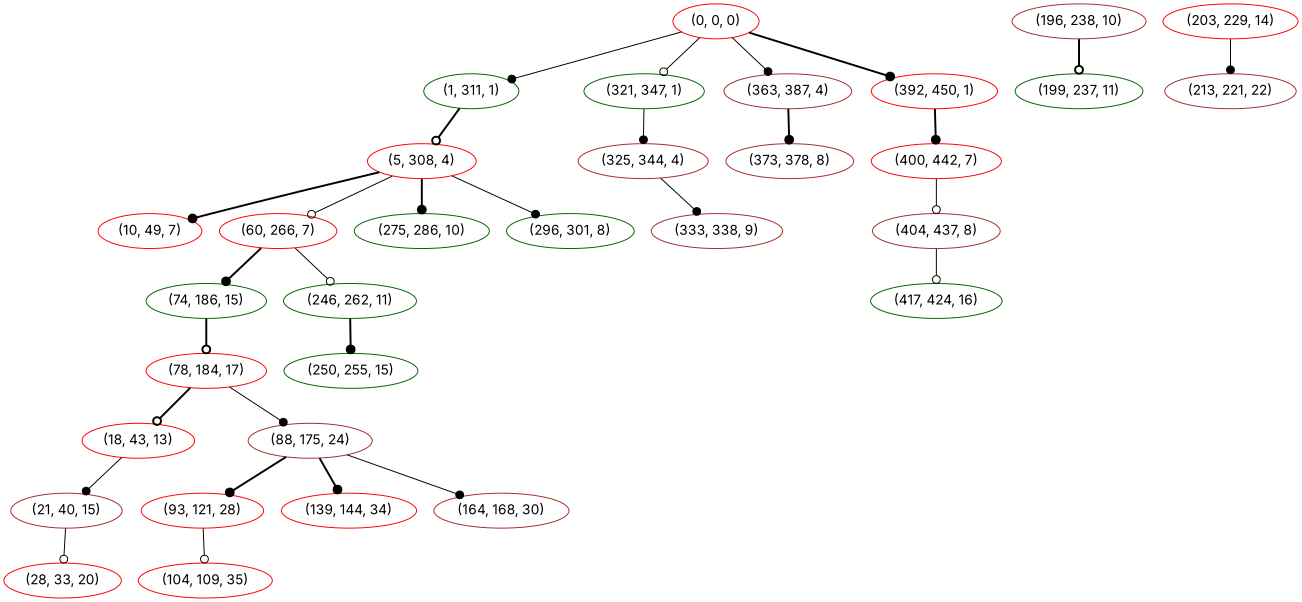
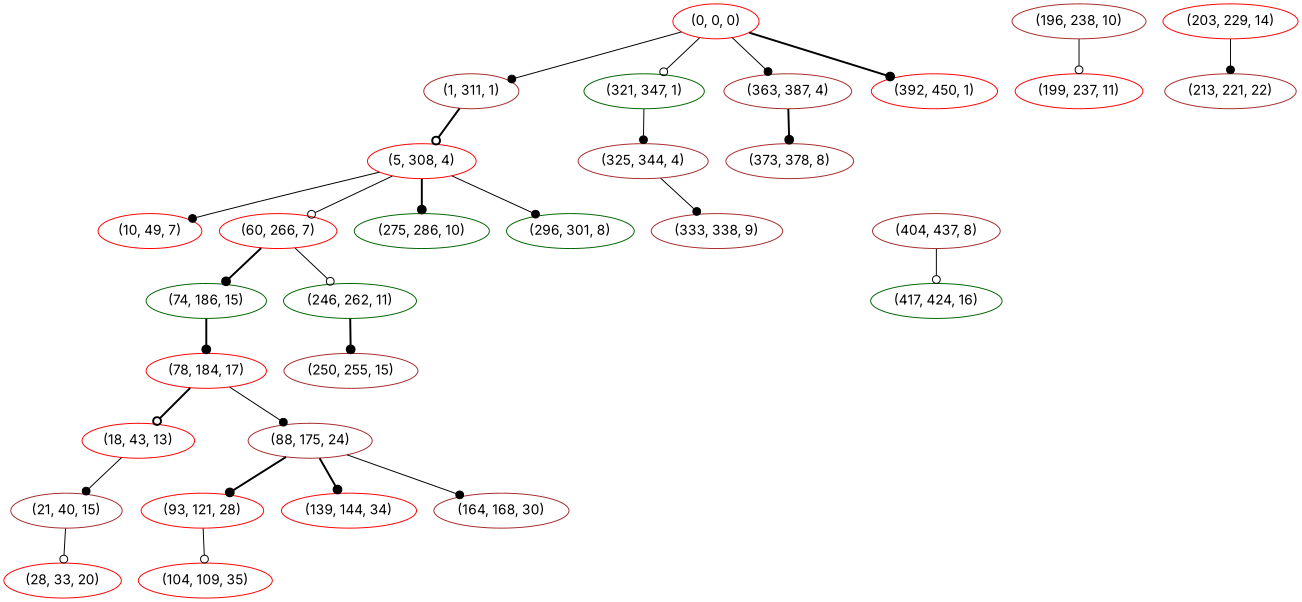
edge "(196, 238, 10)" -> "(199, 237, 11)": style bold -> solid
node "(1, 311, 1)": color darkgreen -> brown
node "(199, 237, 11)": color darkgreen -> red
node "(400, 442, 7)": removed
edge "(5, 308, 4)" -> "(10, 49, 7)": style bold -> solid
edge "(74, 186, 15)" -> "(78, 184, 17)": arrowhead odot -> dot
node "(250, 255, 15)": color darkgreen -> brown
